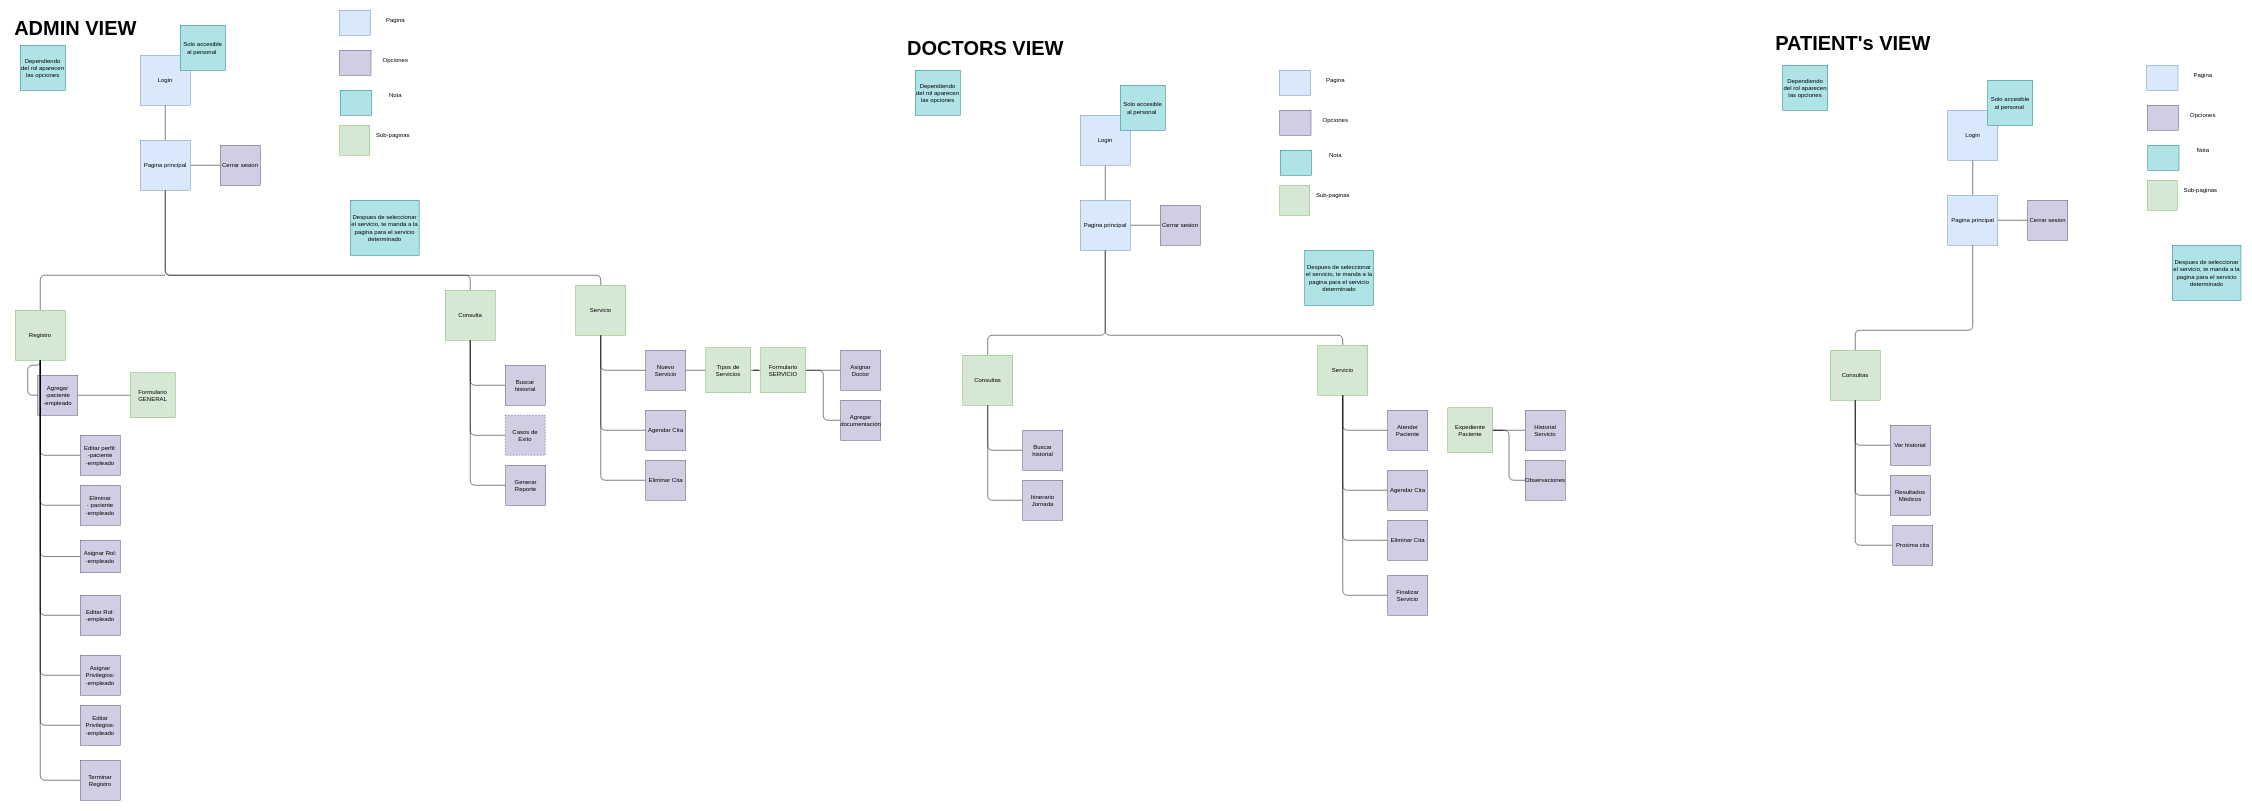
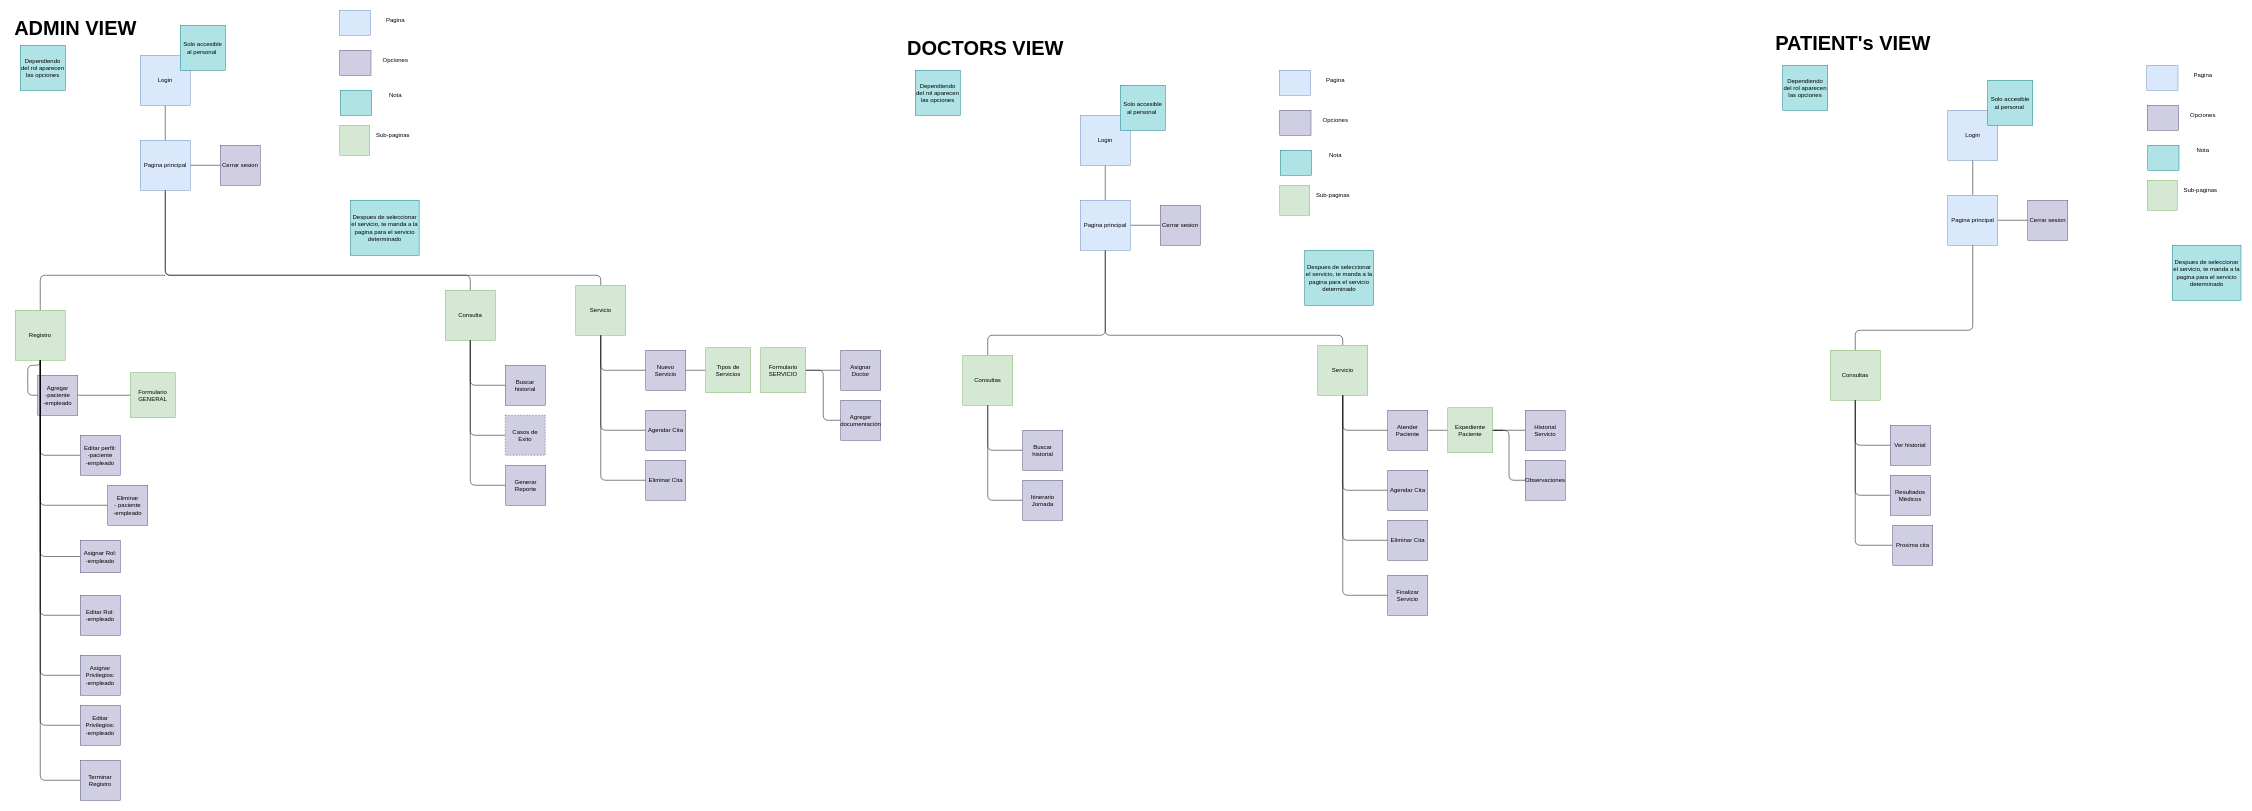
edge "Tipos de Servicios" -- "Formulario SERVICIO": removed
edge "Atender Paciente" -- "Expediente Paciente": added
node "Eliminar - paciente -empleado": moved (100, 505) -> (128, 505)
